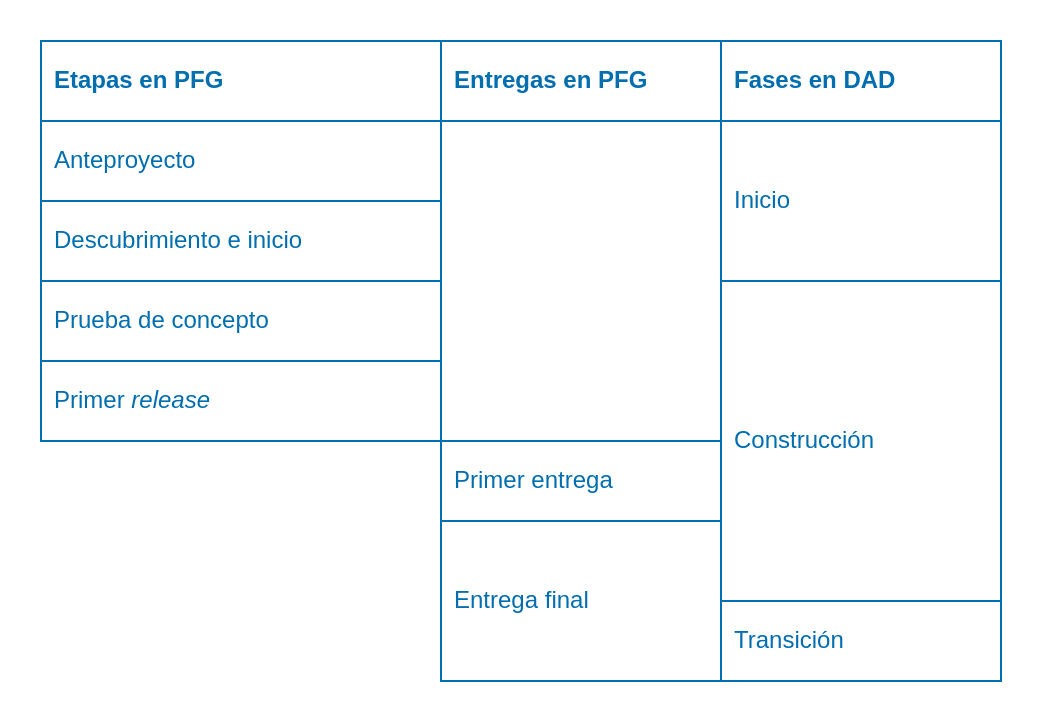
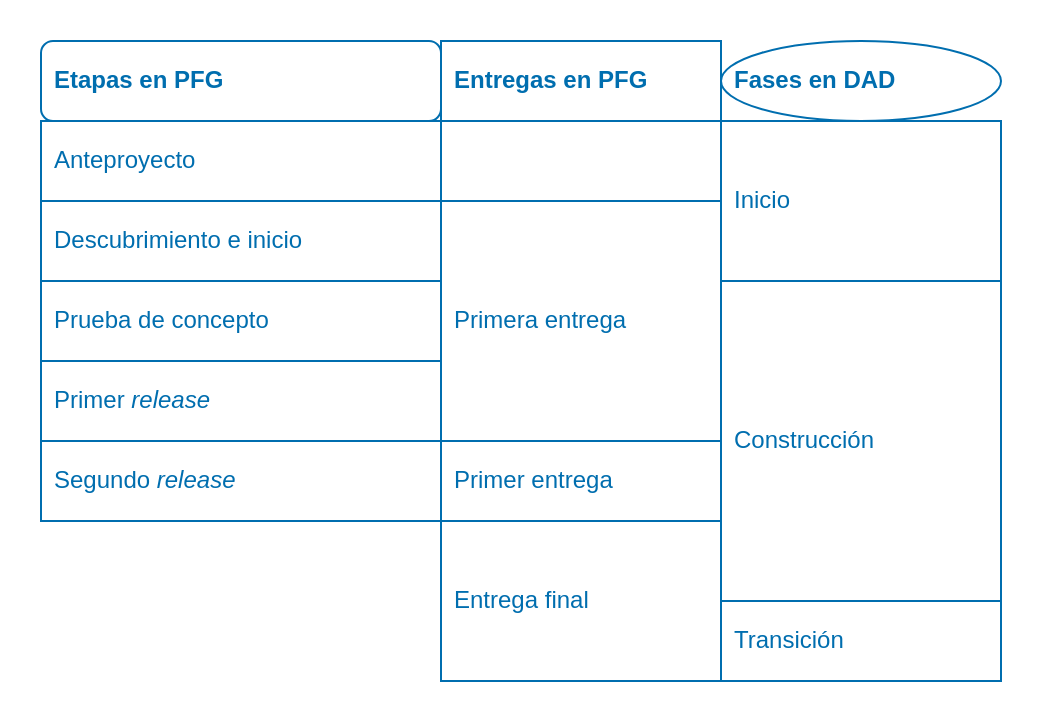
node "Etapas en PFG": shape rectangle -> rounded rectangle
node "Fases en DAD": shape rectangle -> ellipse
node "Primera entrega": added
node "Segundo release": added
